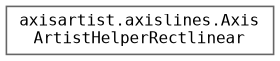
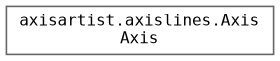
node "axisartist.axislines.Axis ArtistHelperRectlinear": label "axisartist.axislines.Axis ArtistHelperRectlinear" -> "axisartist.axislines.Axis Axis"
